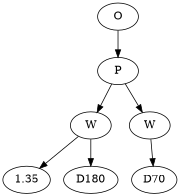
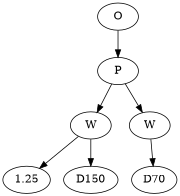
node "1.35": label "1.35" -> "1.25"
node "D180": label "D180" -> "D150"
